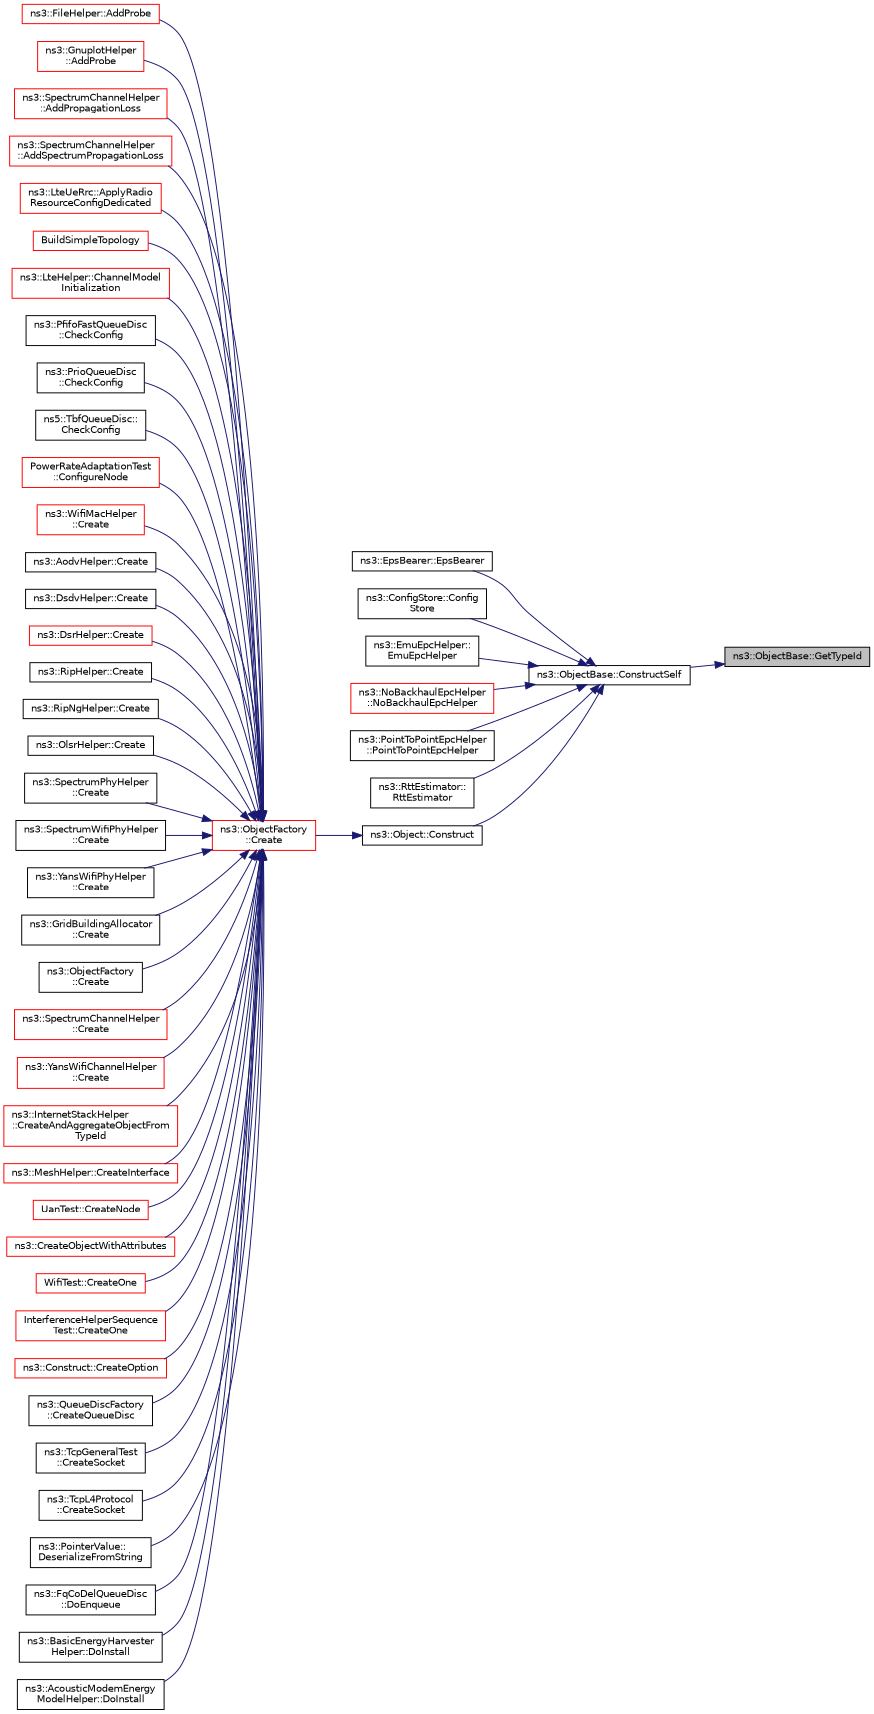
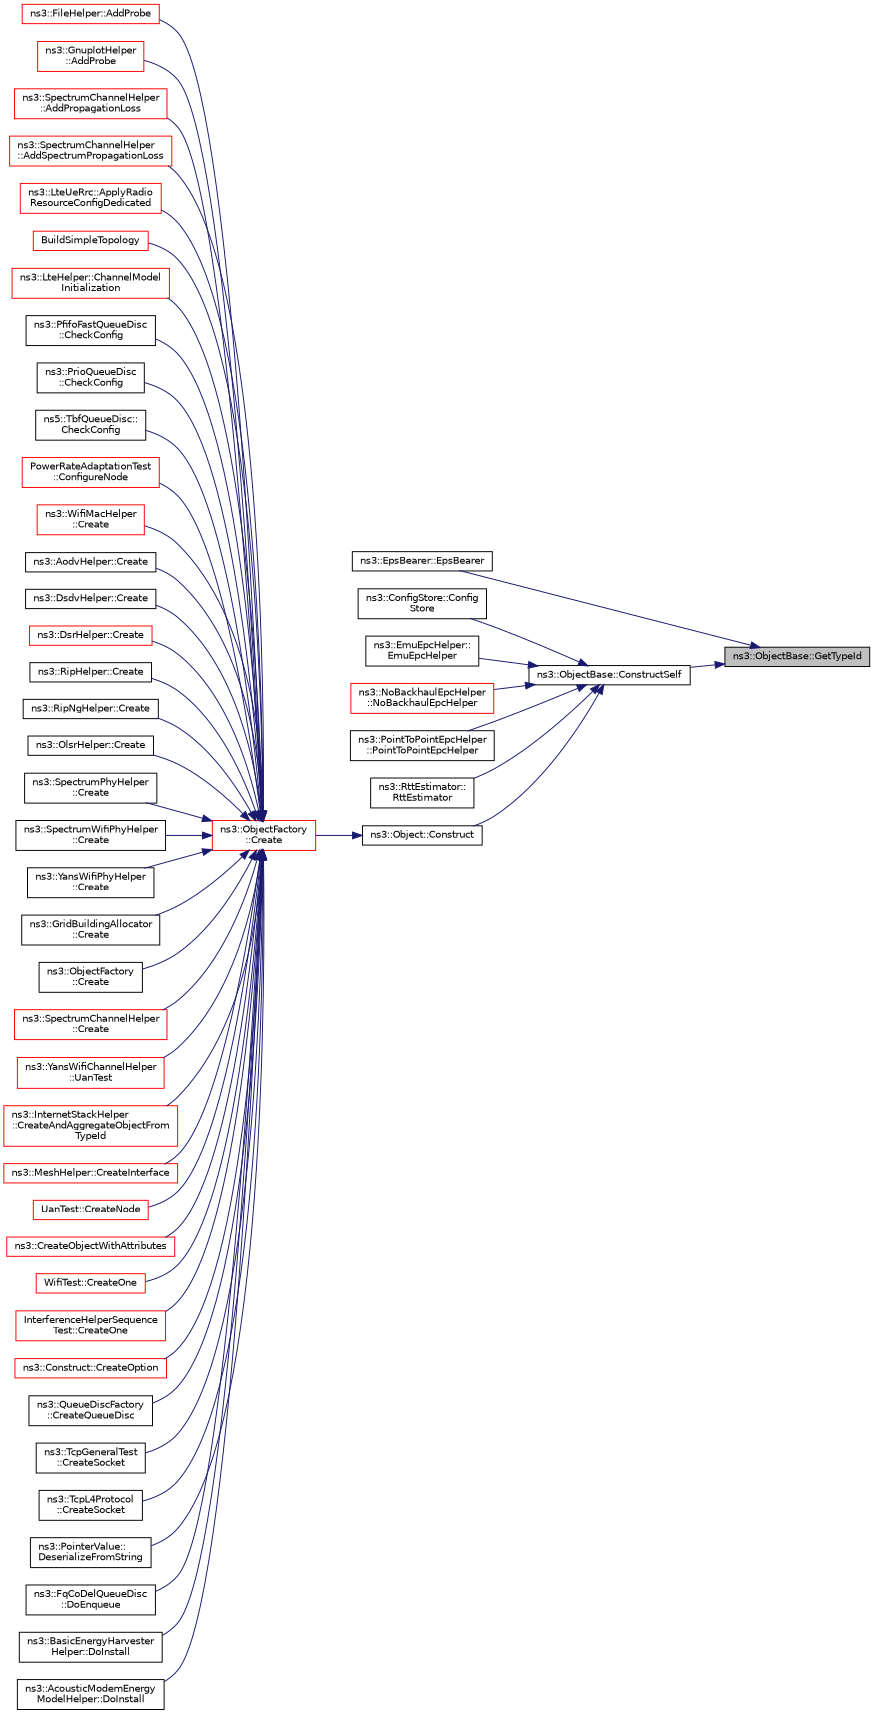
edge "ns3::EpsBearer::EpsBearer" -> "ns3::ObjectBase::ConstructSelf": now "ns3::EpsBearer::EpsBearer" -> "ns3::ObjectBase::GetTypeId"
node "ns3::YansWifiChannelHelper ::Create": label "ns3::YansWifiChannelHelper ::Create" -> "ns3::YansWifiChannelHelper ::UanTest"
